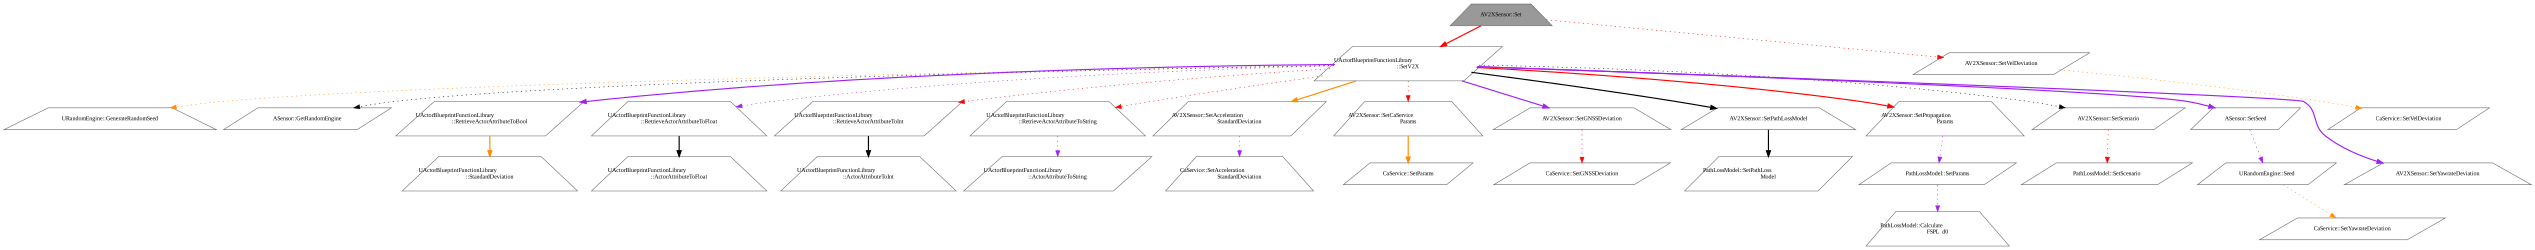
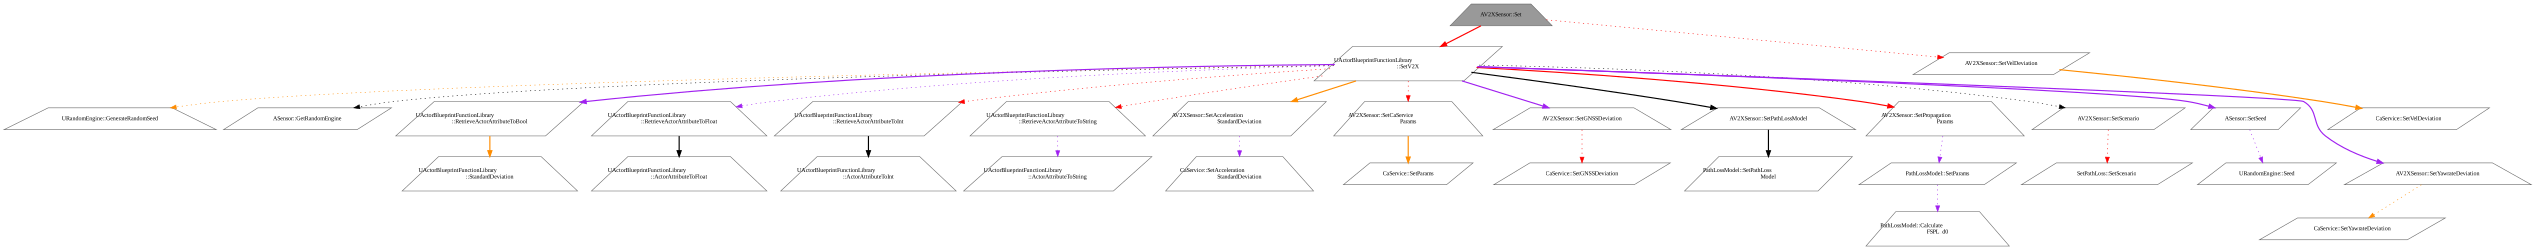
edge "AV2XSensor::SetVelDeviation" -> "CaService::SetVelDeviation": style dotted -> bold
node "PathLossModel::SetScenario": label "PathLossModel::SetScenario" -> "SetPathLoss::SetScenario"
edge "URandomEngine::Seed" -> "CaService::SetYawrateDeviation": now "AV2XSensor::SetYawrateDeviation" -> "CaService::SetYawrateDeviation"
